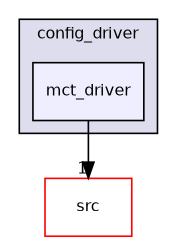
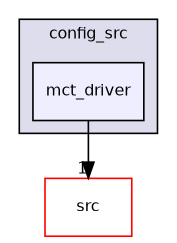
cluster "config_driver": label "config_driver" -> "config_src"
